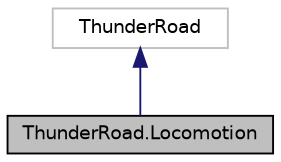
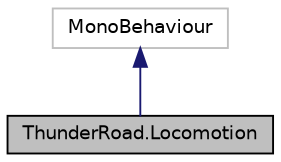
node "ThunderRoad": label "ThunderRoad" -> "MonoBehaviour"
